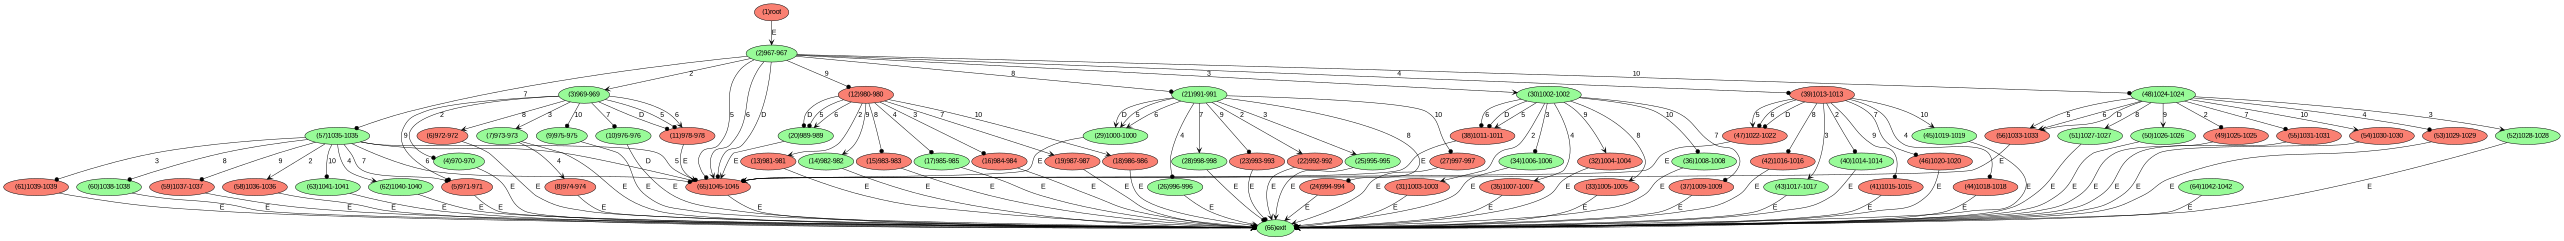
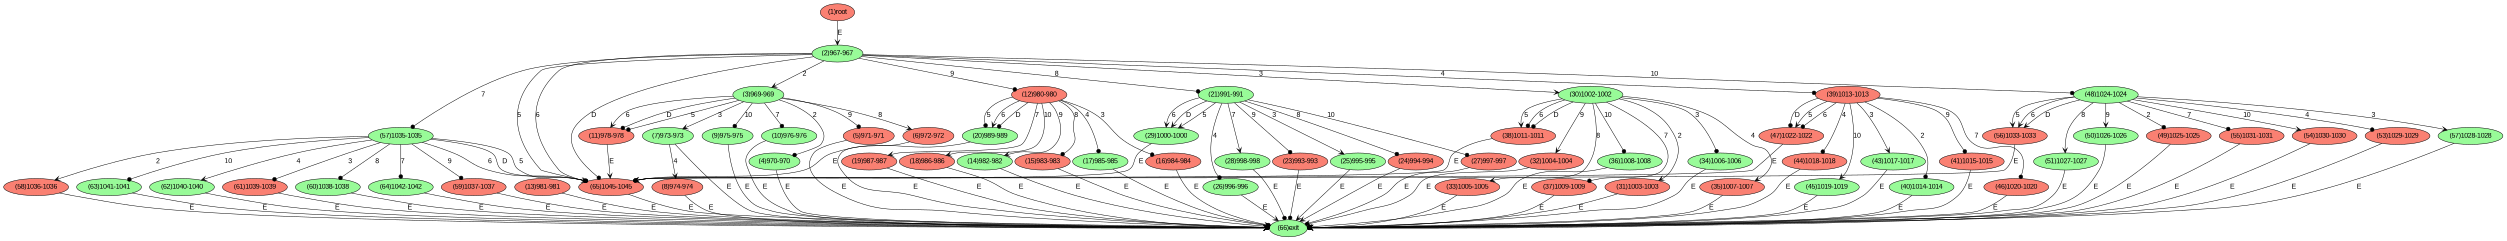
node "(52)1028-1028": label "(52)1028-1028" -> "(57)1028-1028"
edge "(12)980-980" -> "(13)981-981": removed, label "2"
node "(22)992-992": removed
node "(42)1016-1016": removed
edge "(57)1035-1035" -> "(5)971-971": now "(57)1035-1035" -> "(64)1042-1042"
